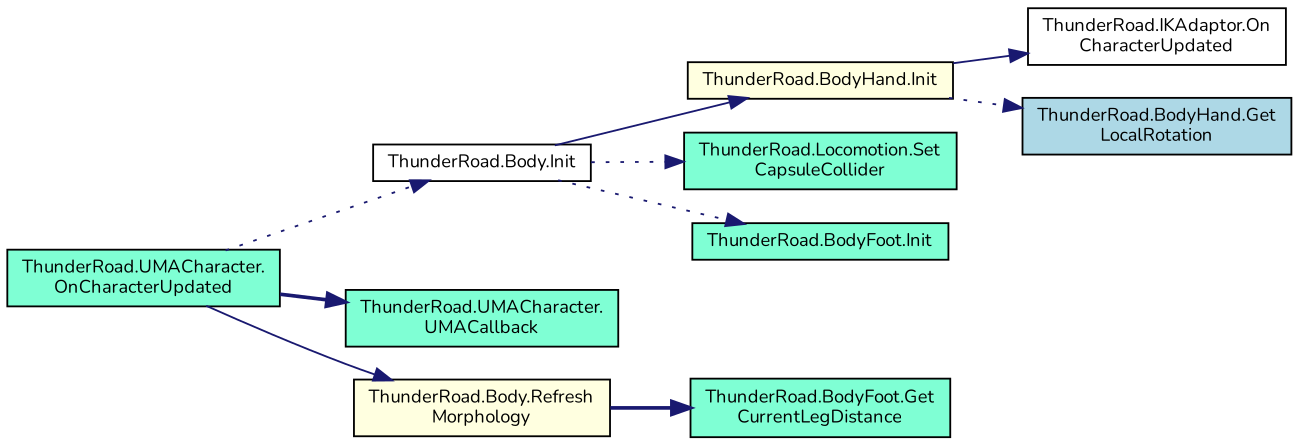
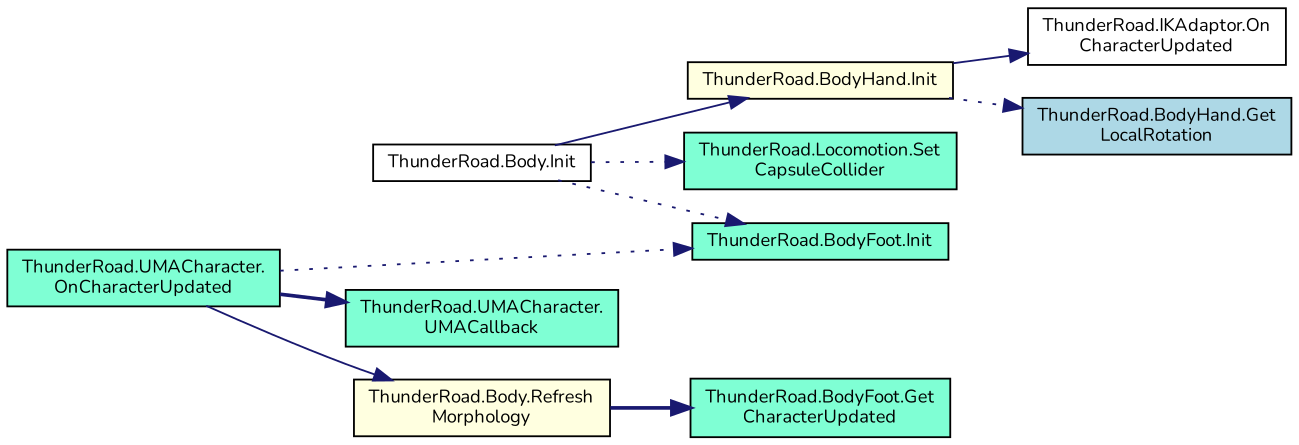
edge "ThunderRoad.UMACharacter. OnCharacterUpdated" -> "ThunderRoad.Body.Init": now "ThunderRoad.UMACharacter. OnCharacterUpdated" -> "ThunderRoad.BodyFoot.Init"
node "ThunderRoad.BodyFoot.Get CurrentLegDistance": label "ThunderRoad.BodyFoot.Get CurrentLegDistance" -> "ThunderRoad.BodyFoot.Get CharacterUpdated"
